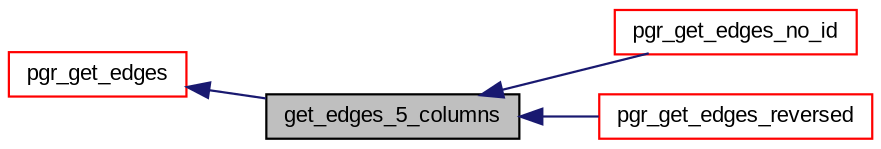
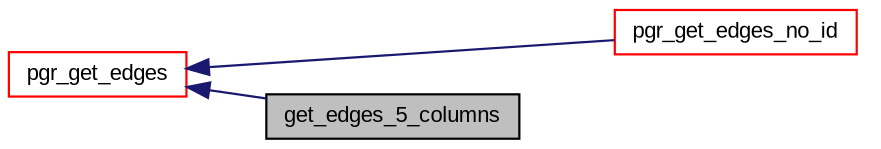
edge "pgr_get_edges_no_id" -> "get_edges_5_columns": now "pgr_get_edges_no_id" -> "pgr_get_edges"
node "pgr_get_edges_reversed": removed
